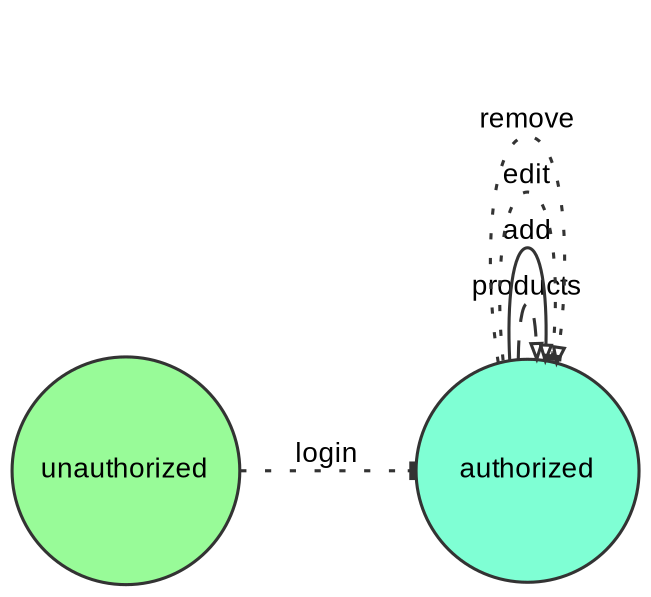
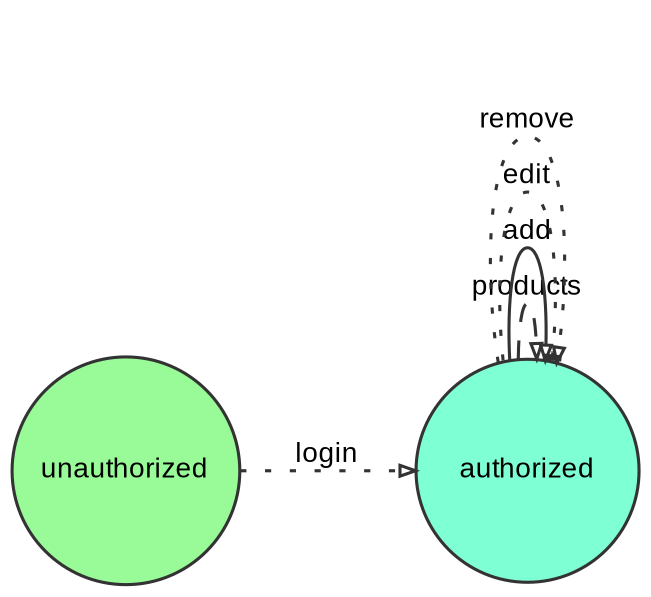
edge "unauthorized" -> "authorized": arrowhead tee -> onormal
